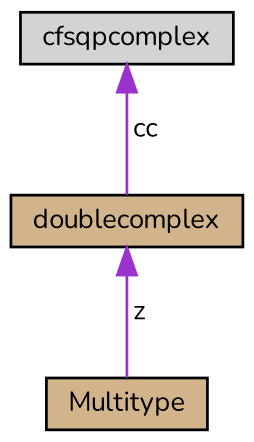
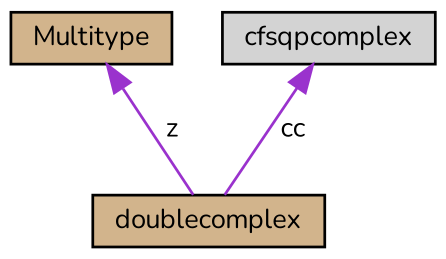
edge "Multitype" -> "doublecomplex": reversed
